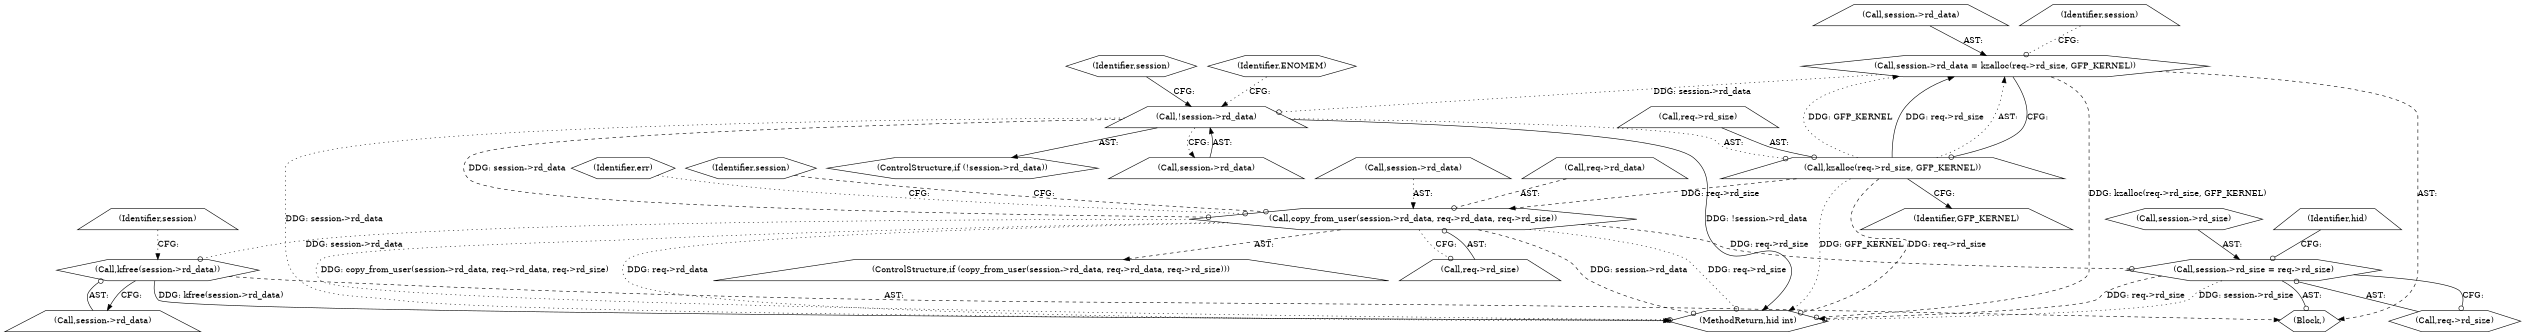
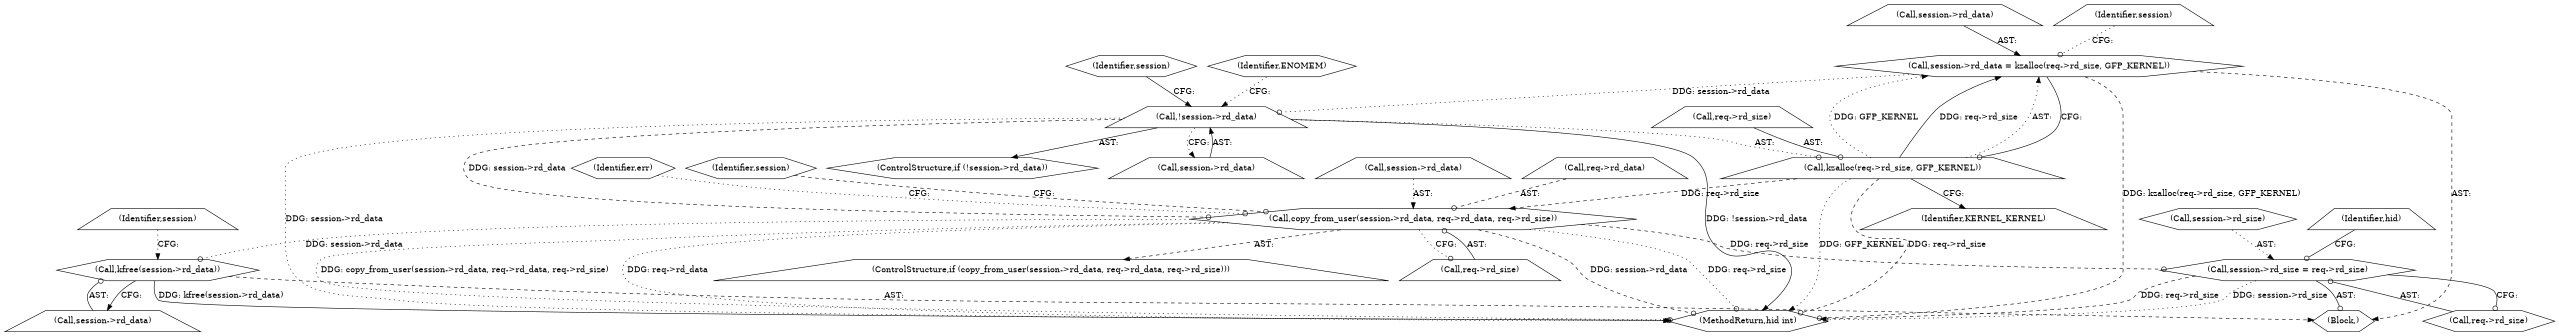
node "(Identifier,GFP_KERNEL)": label "(Identifier,GFP_KERNEL)" -> "(Identifier,KERNEL_KERNEL)"
edge "(Call,session->rd_size)" -> "(Call,session->rd_size = req->rd_size)": style solid -> dotted
